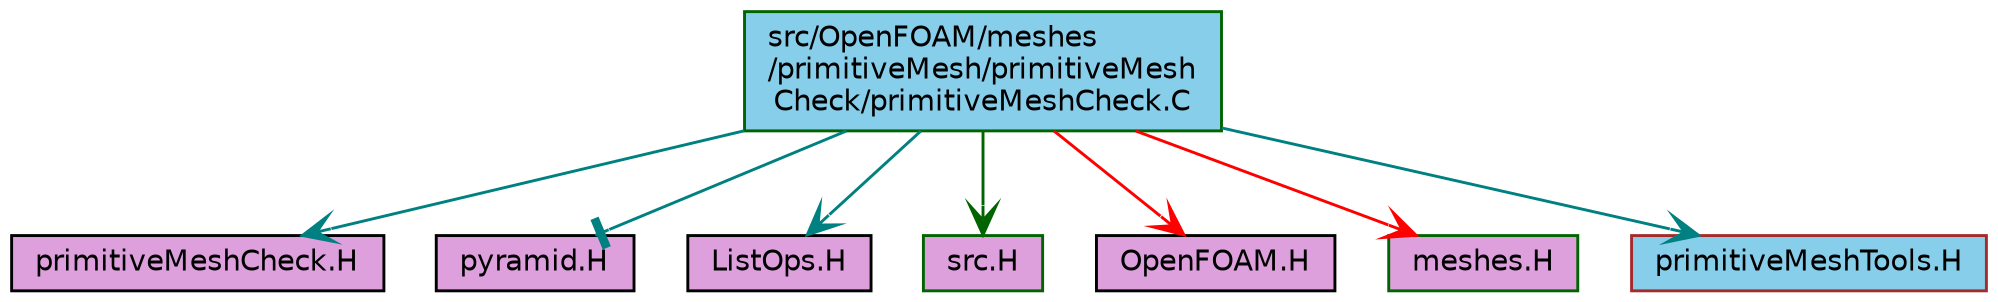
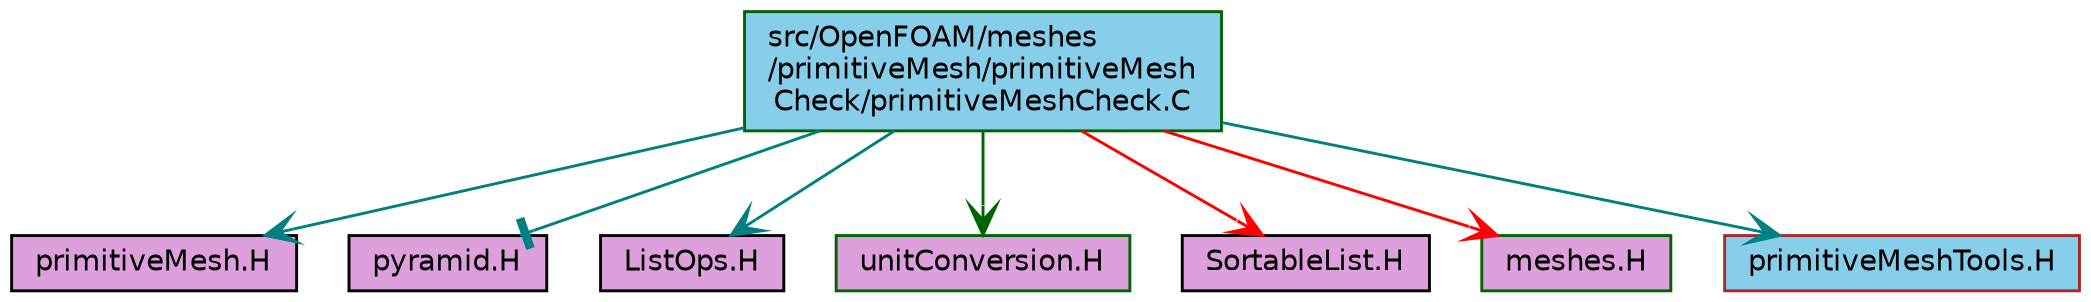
node "primitiveMeshCheck.H": label "primitiveMeshCheck.H" -> "primitiveMesh.H"
node "src.H": label "src.H" -> "unitConversion.H"
node "OpenFOAM.H": label "OpenFOAM.H" -> "SortableList.H"
